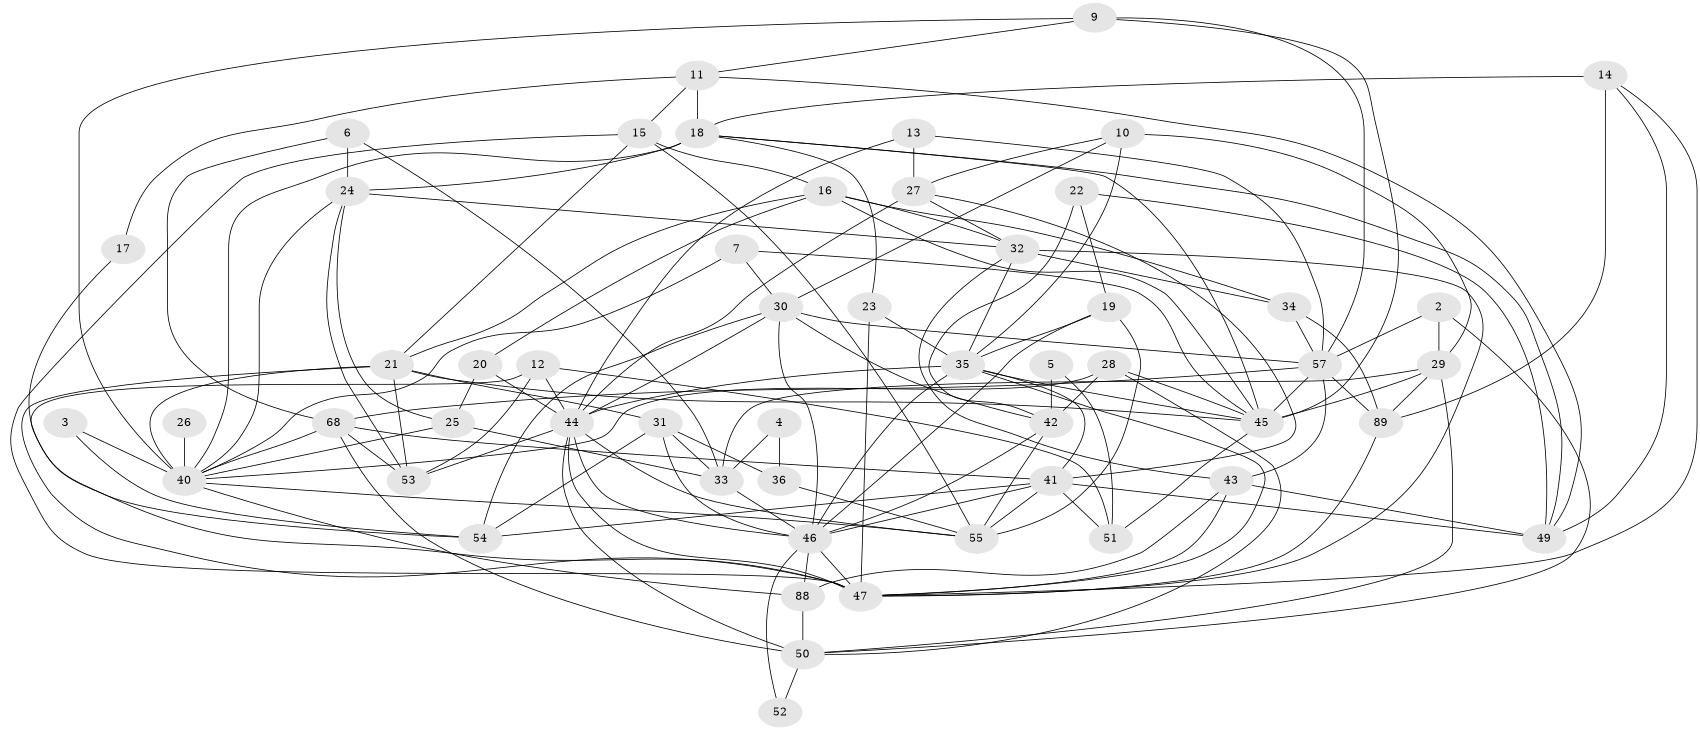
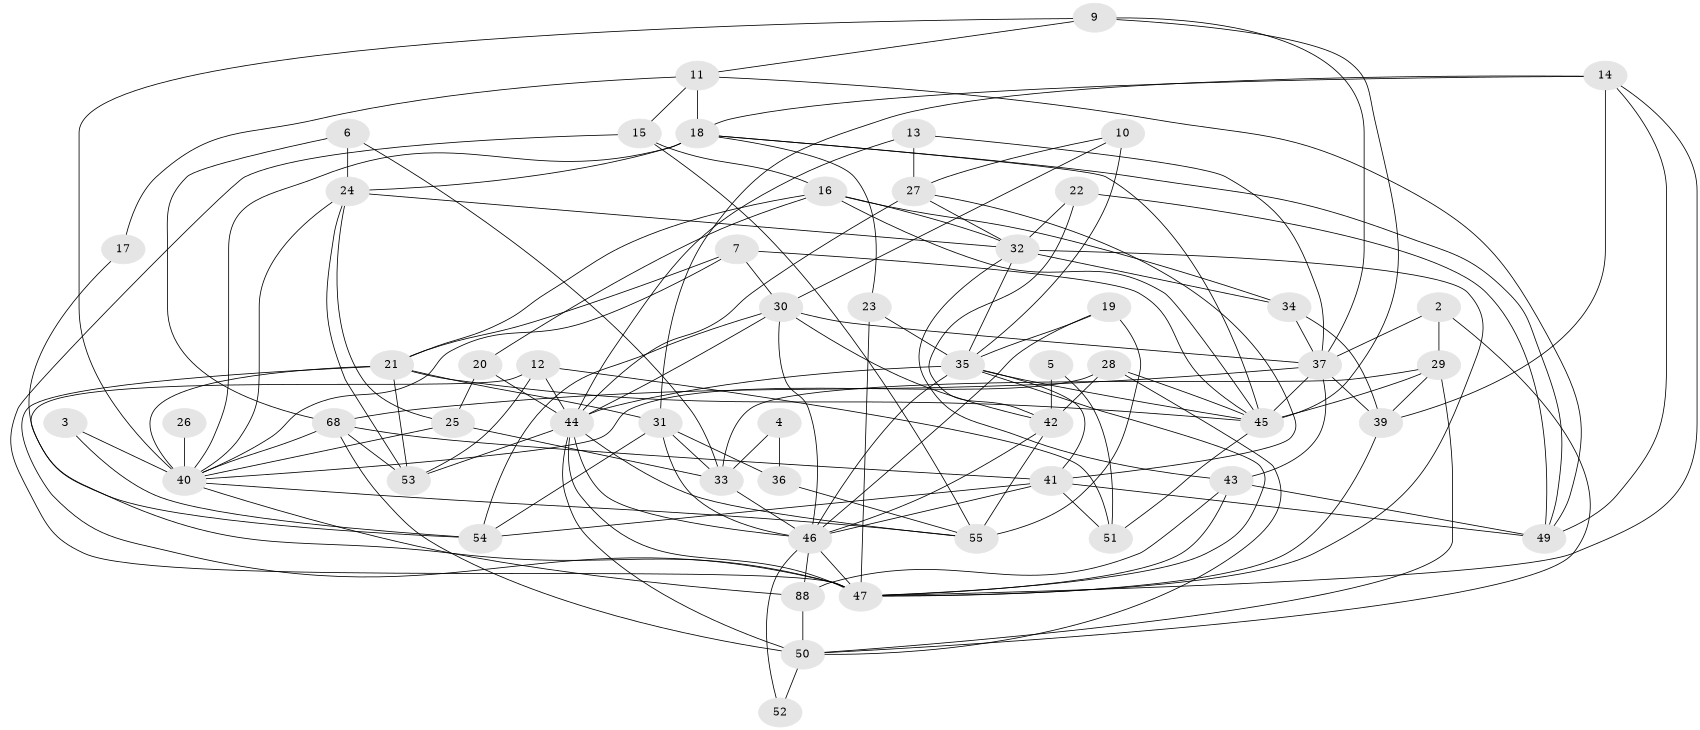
edge "14" -- "31": added
edge "10" -- "29": removed
edge "15" -- "21": now "7" -- "21"
edge "22" -- "19": now "22" -- "32"
node "57": label "57" -> "37"
node "89": label "89" -> "39"
edge "41" -- "55": removed
